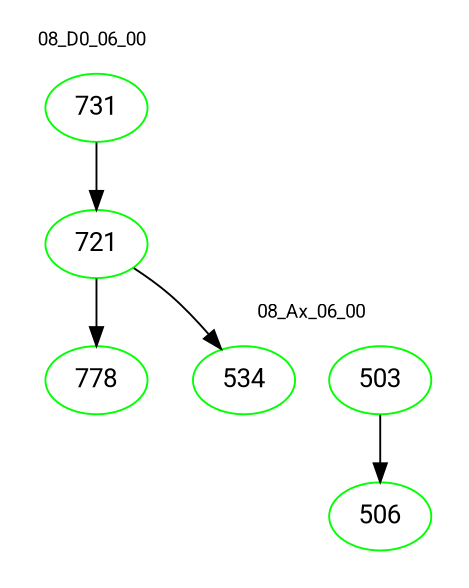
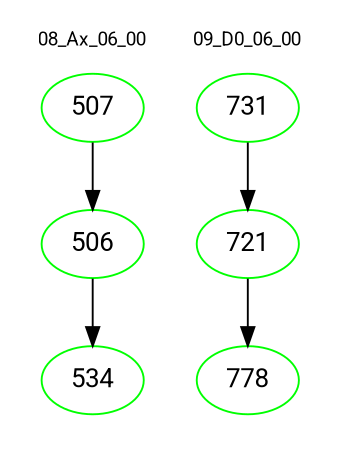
cluster "08_D0_06_00": label "08_D0_06_00" -> "09_D0_06_00"
edge "721" -> "534": now "506" -> "534"
node "503": label "503" -> "507"
